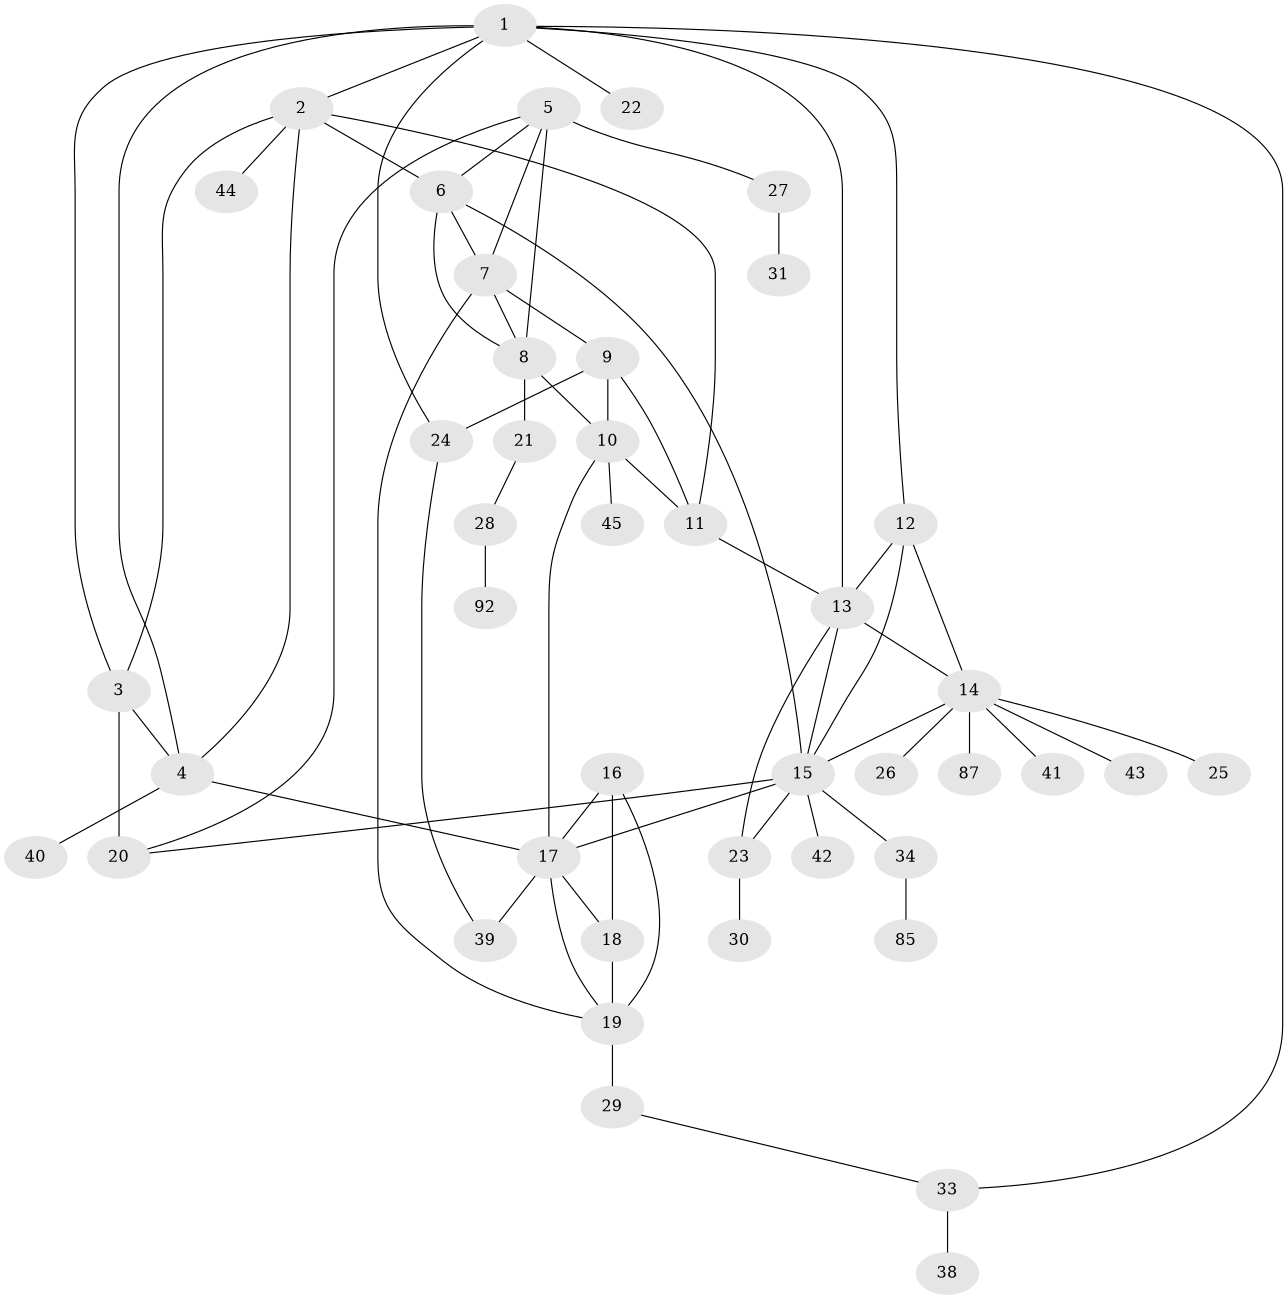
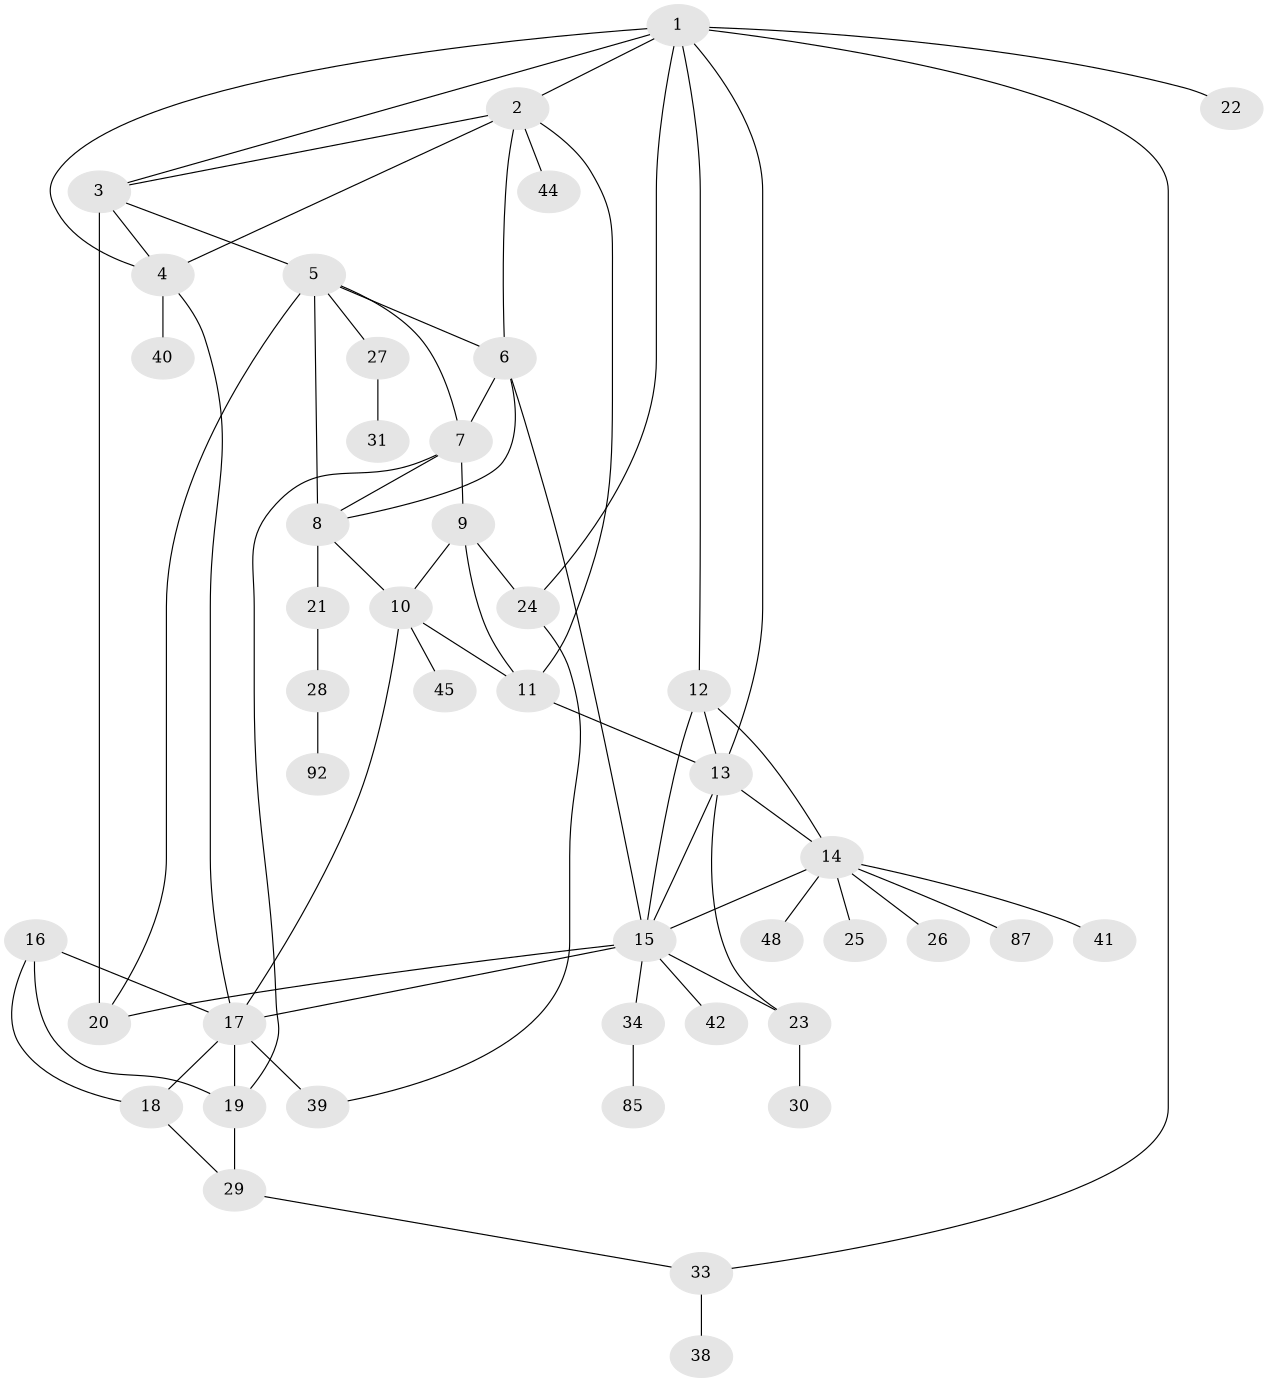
edge "3" -- "5": added
node "43": label "43" -> "48"
edge "18" -- "19": now "18" -- "29"
